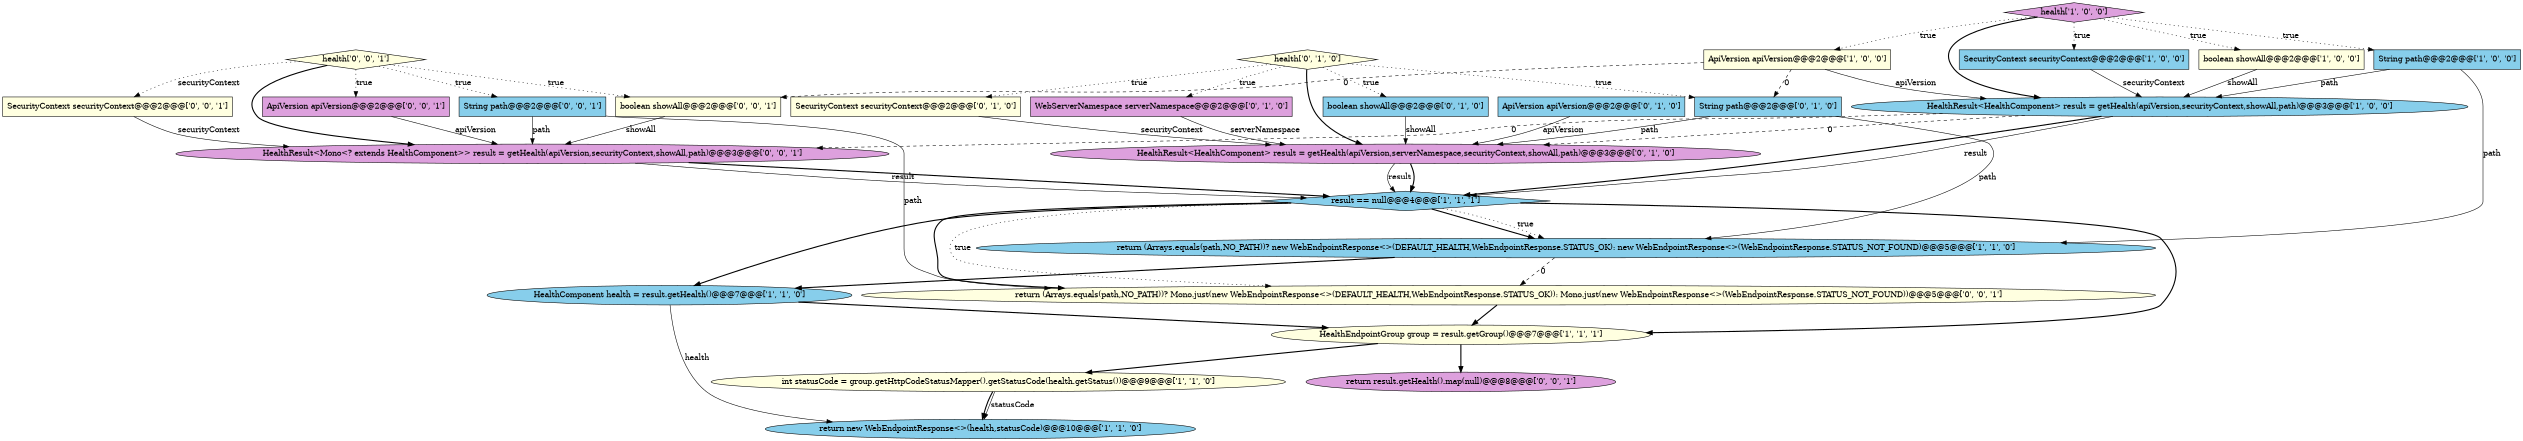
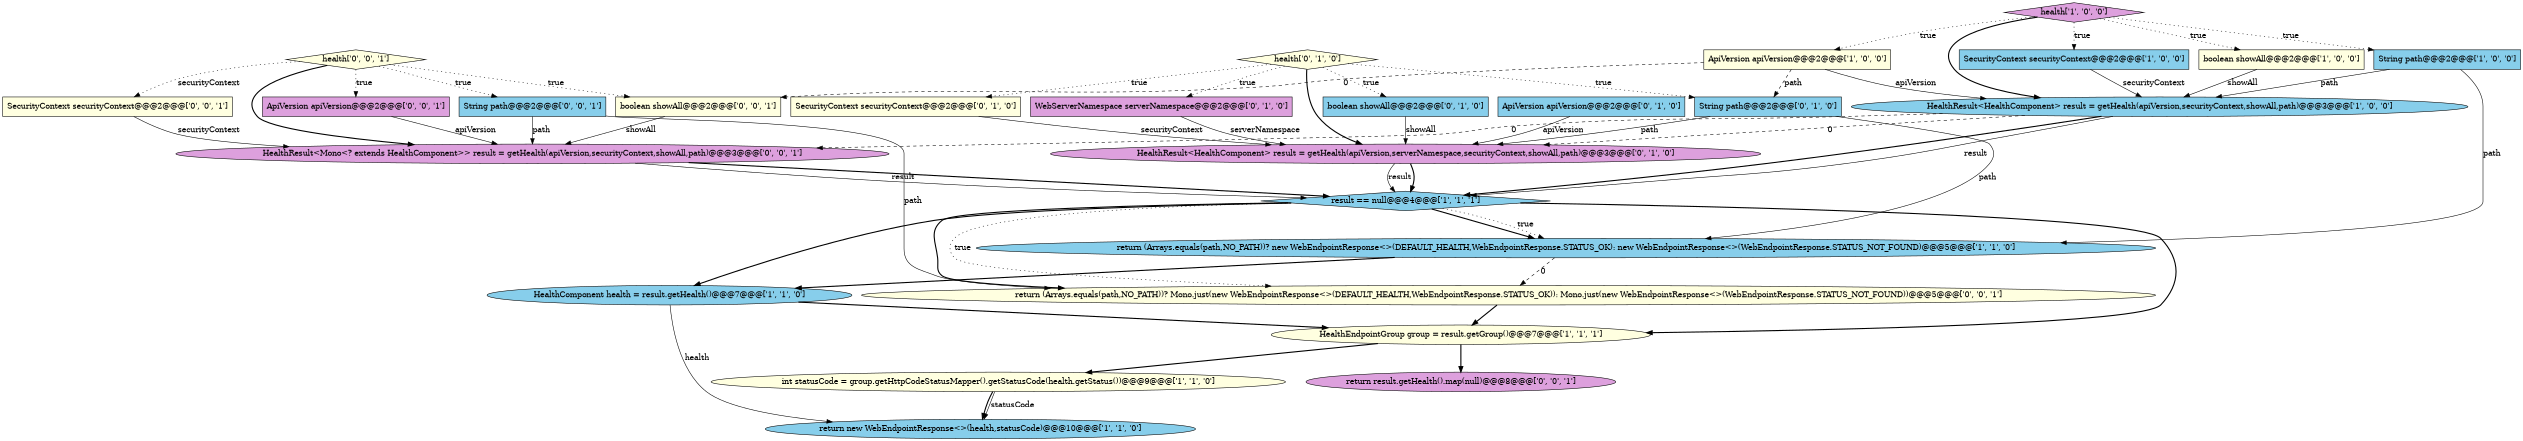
edge "ApiVersion apiVersion@@@2@@@['1', '0', '0']" -> "String path@@@2@@@['0', '1', '0']": label "0" -> "path"
